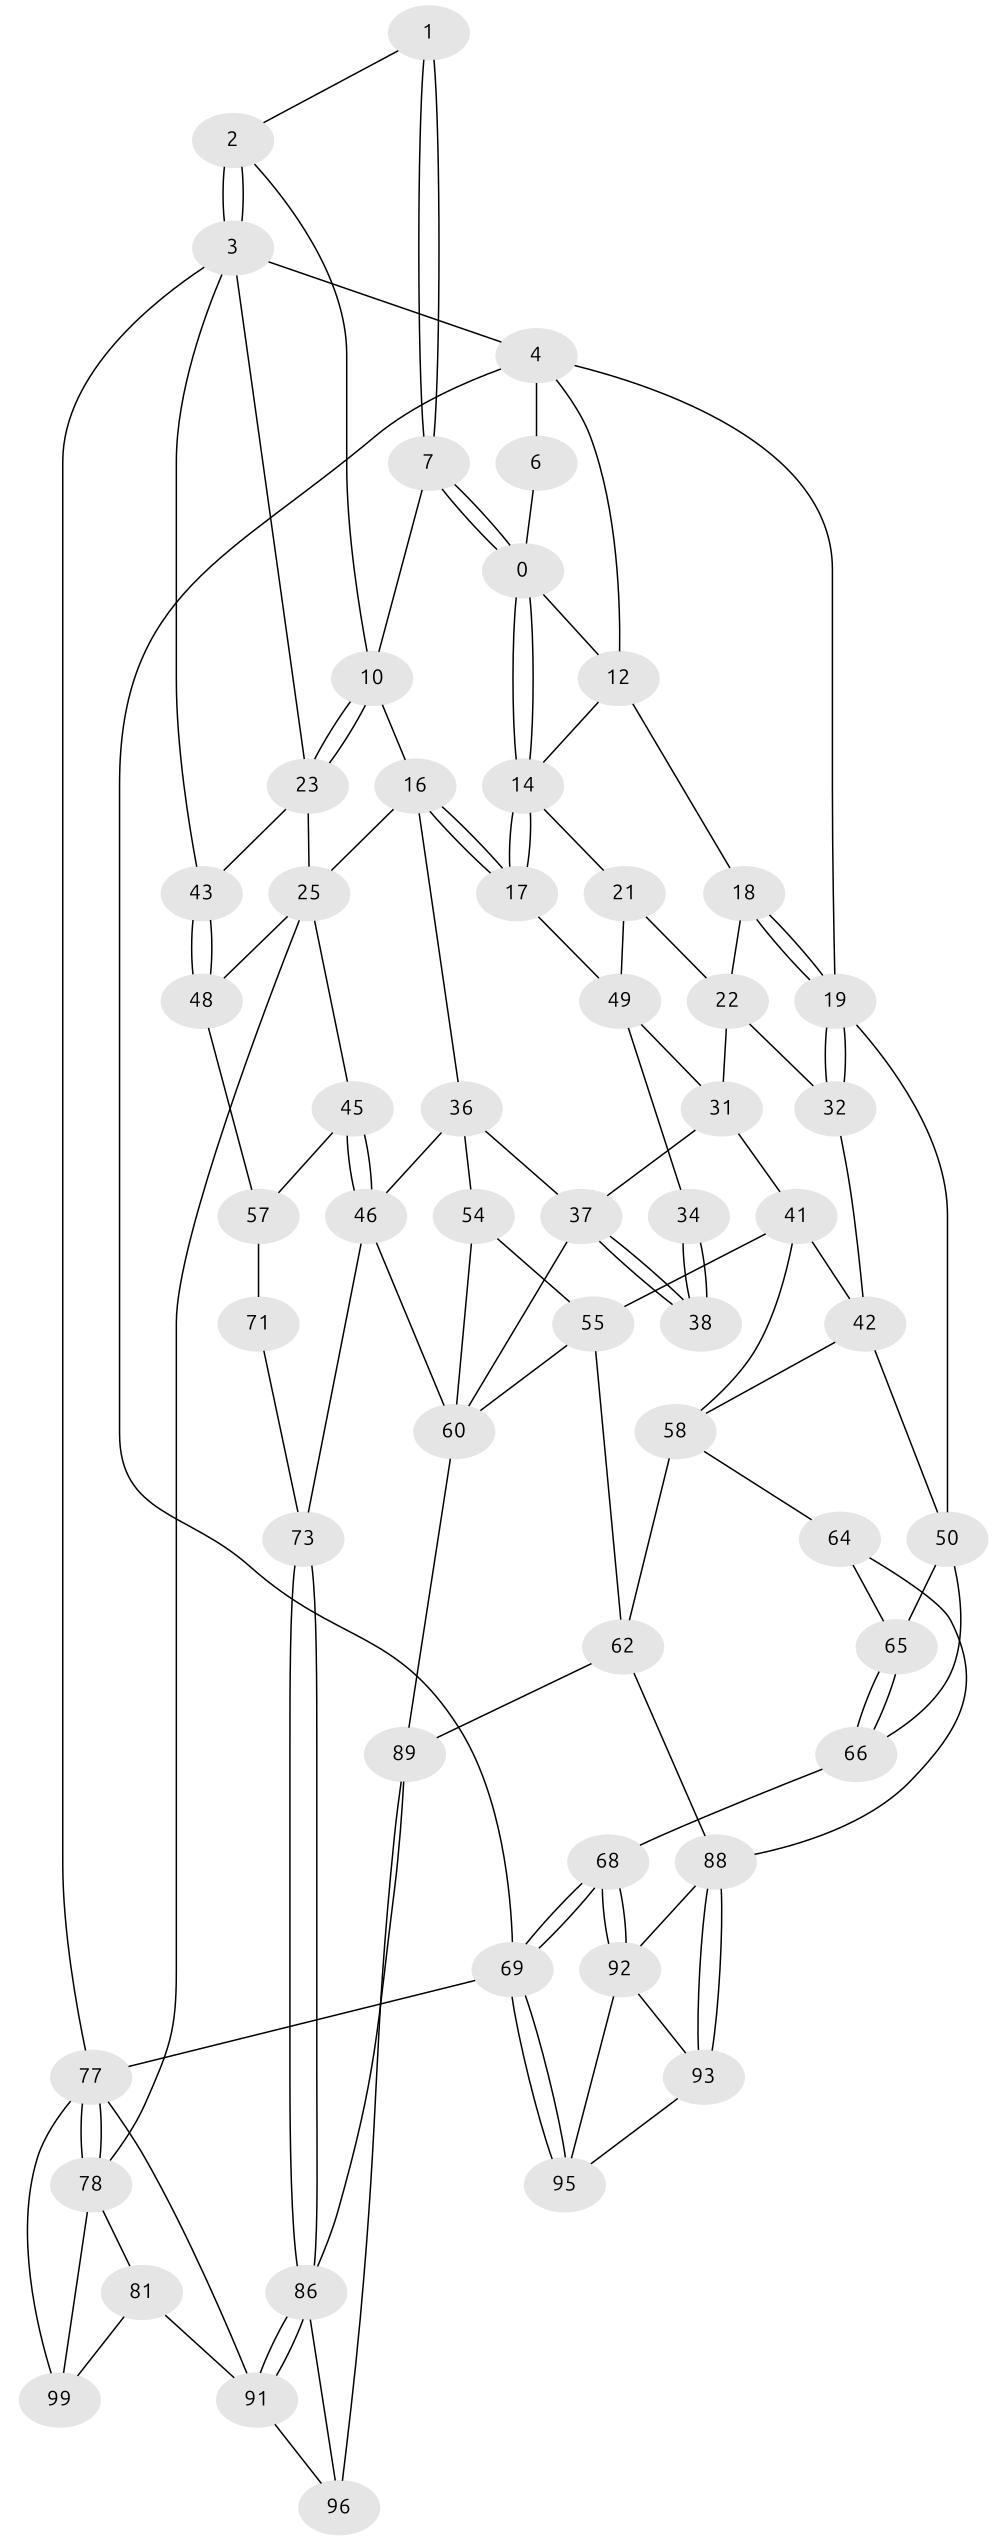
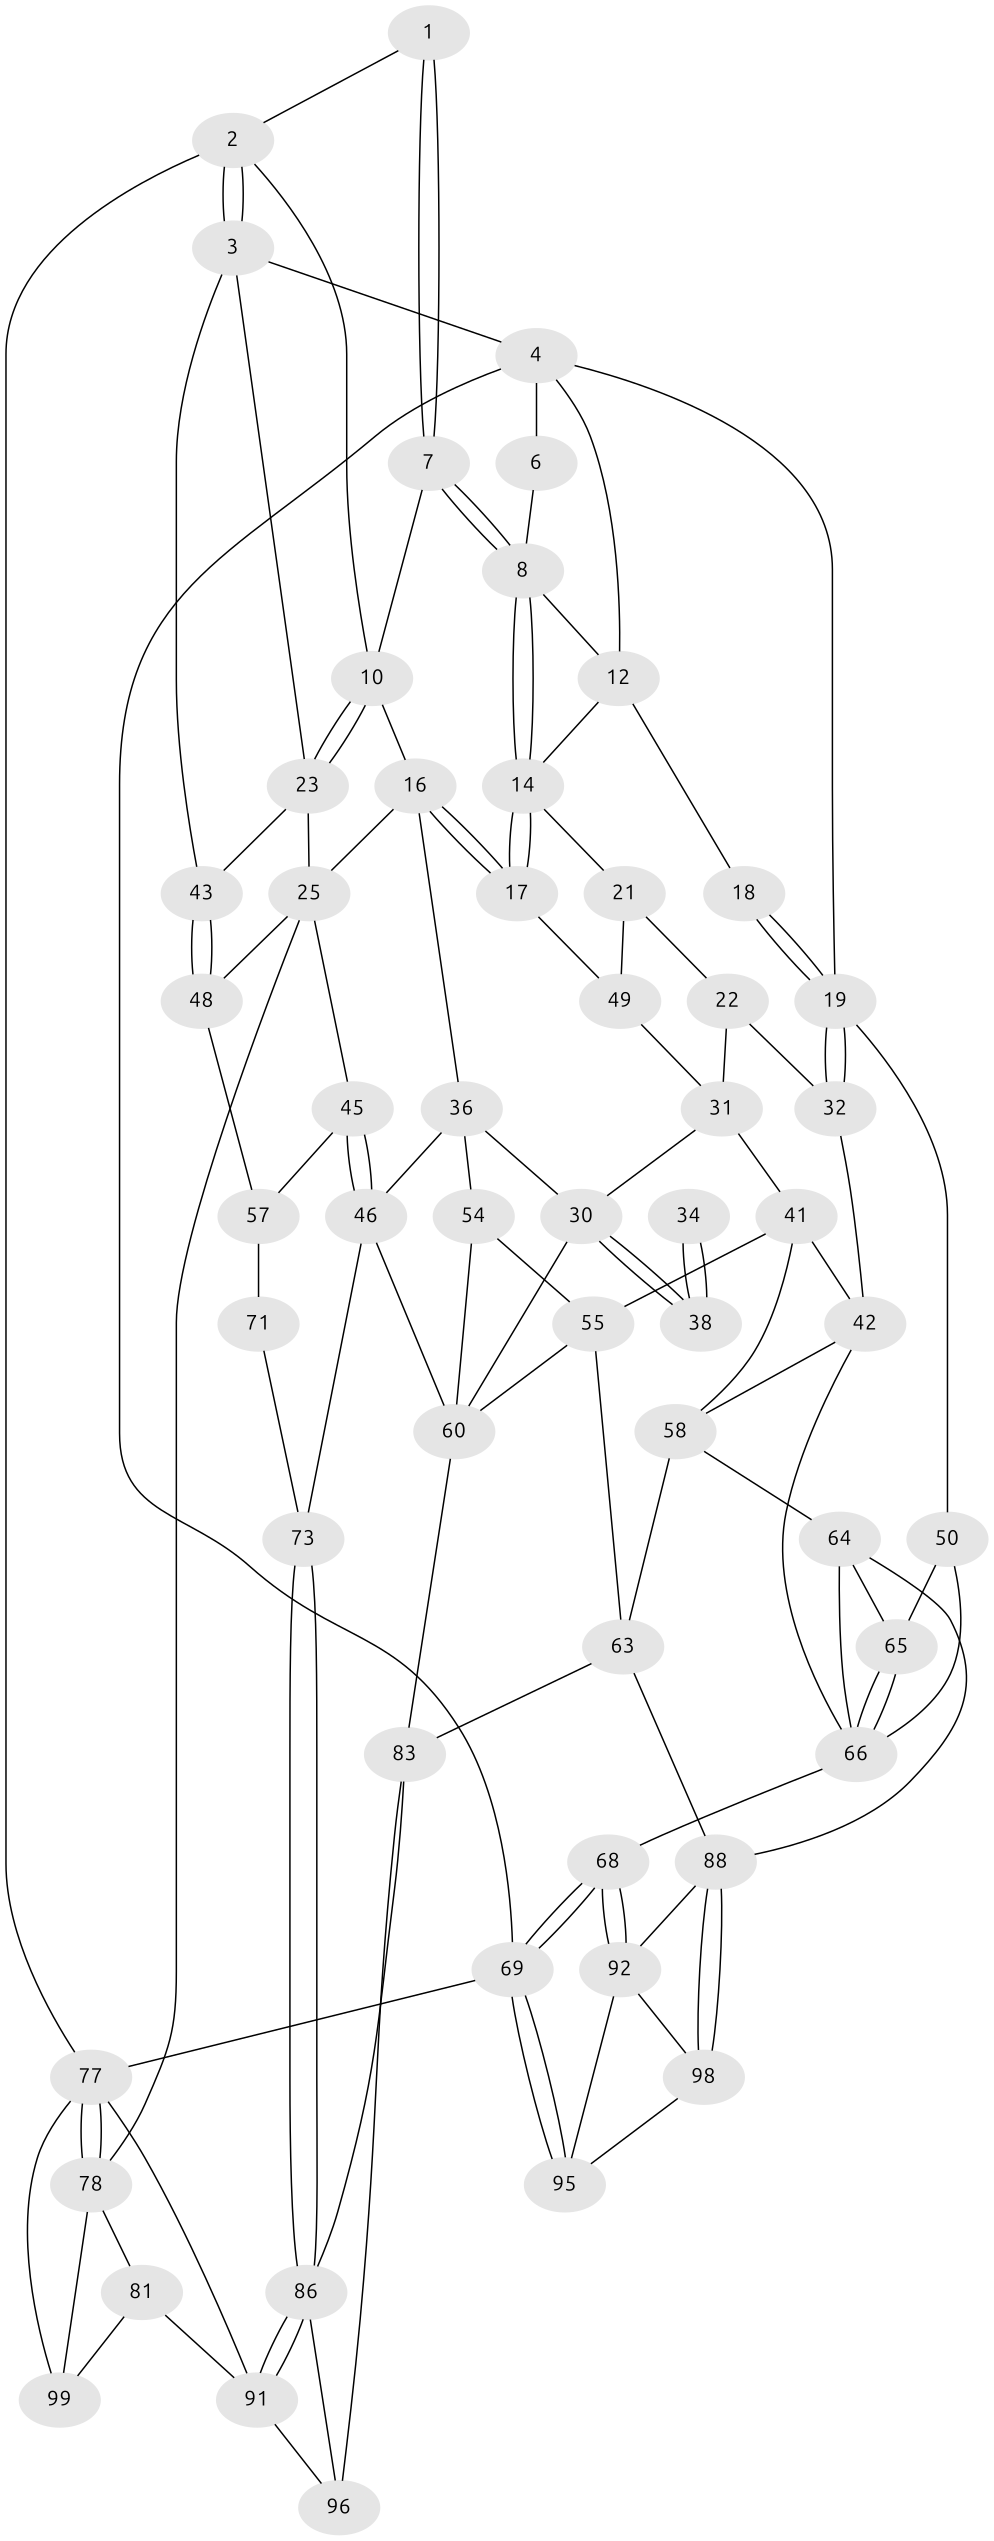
node "0": label "0" -> "8"
edge "18" -- "22": removed
edge "49" -- "34": removed
edge "3" -- "77": now "2" -- "77"
node "37": label "37" -> "30"
edge "42" -- "50": now "42" -- "66"
node "62": label "62" -> "63"
edge "64" -- "66": added
node "89": label "89" -> "83"
node "93": label "93" -> "98"
